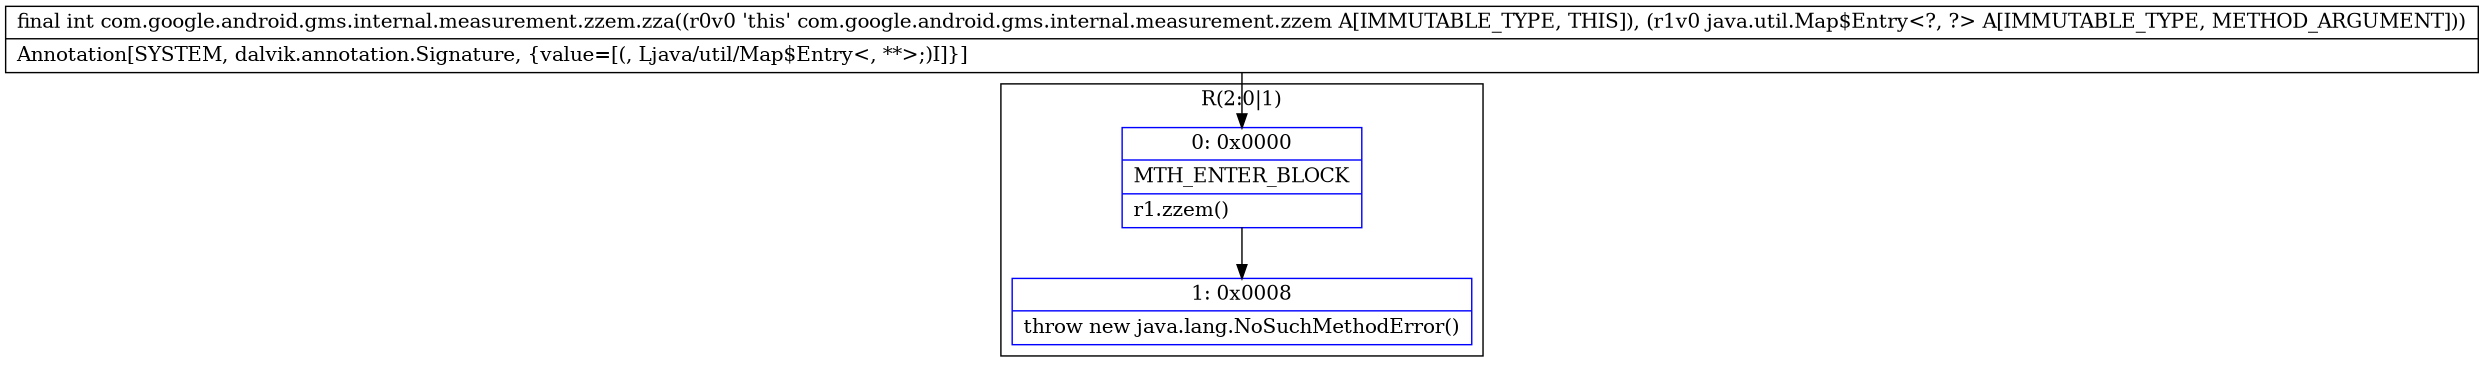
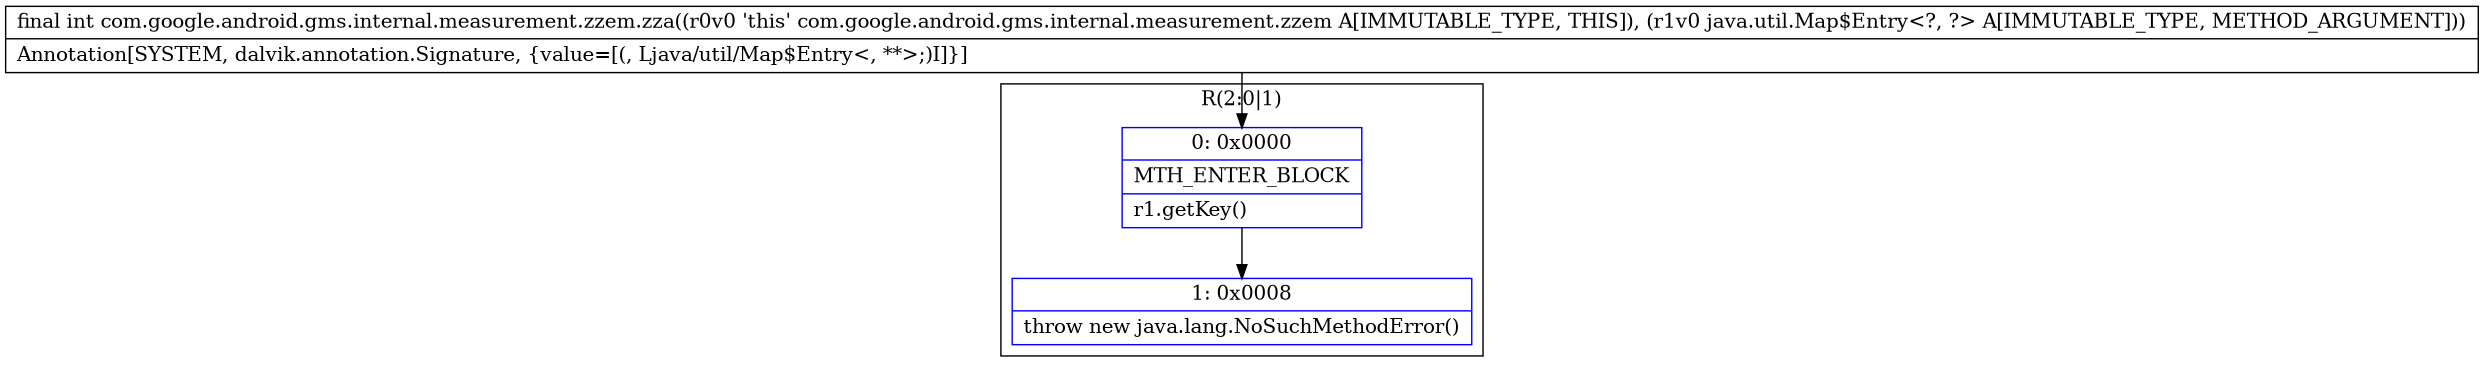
node "0: 0x0000": text "r1.zzem()" -> "r1.getKey()"
